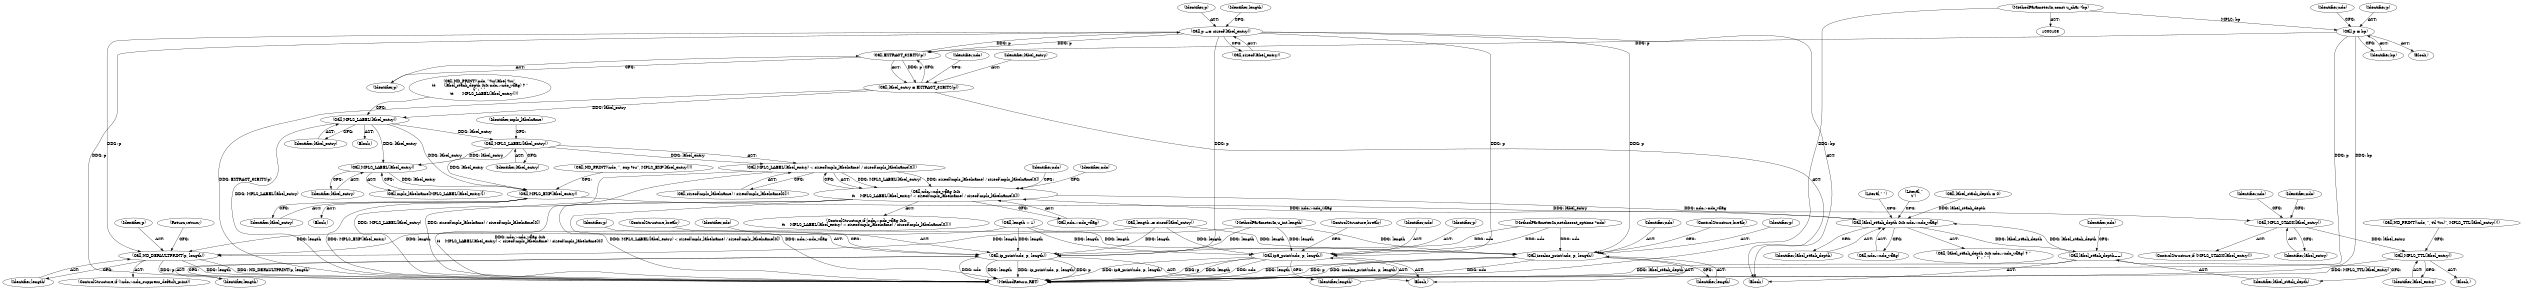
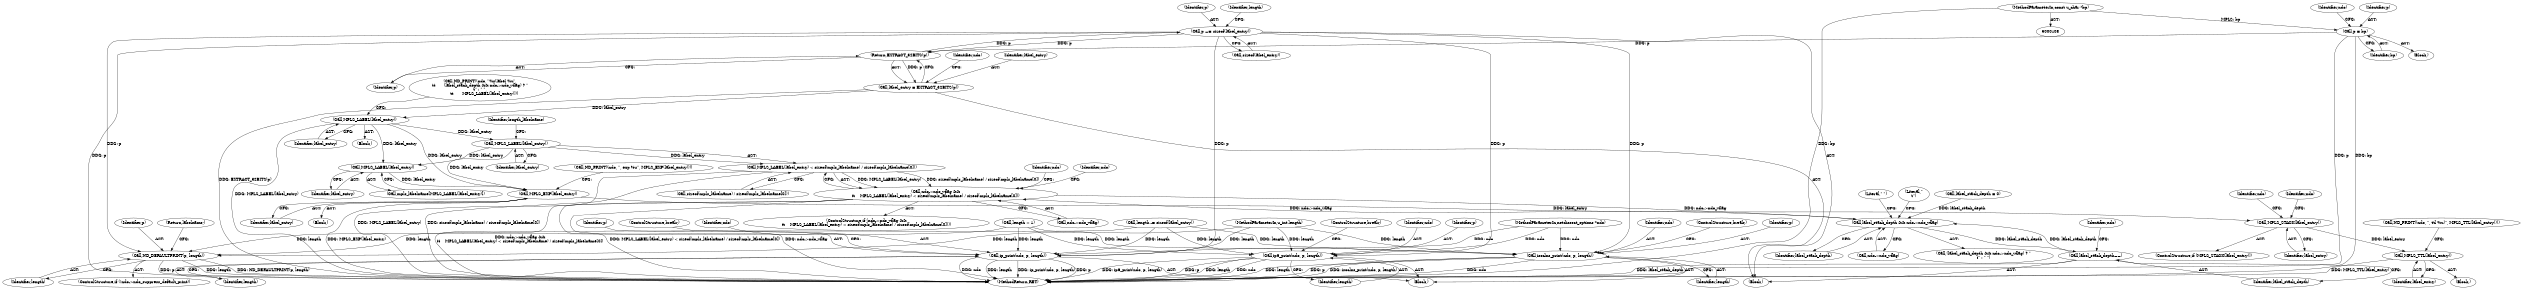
node "1000108": label "1000108" -> "5000108"
node "(Call,EXTRACT_32BITS(p))": label "(Call,EXTRACT_32BITS(p))" -> "(Return,EXTRACT_32BITS(p))"
node "(Identifier,mpls_labelname)": label "(Identifier,mpls_labelname)" -> "(Identifier,length_labelname)"
node "(Return,return;)": label "(Return,return;)" -> "(Return,labelname;)"
